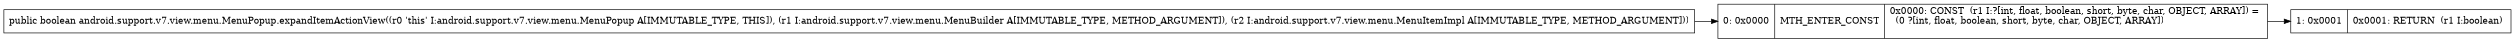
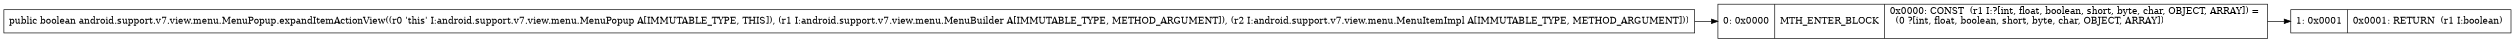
node "0: 0x0000": text "MTH_ENTER_CONST" -> "MTH_ENTER_BLOCK"
